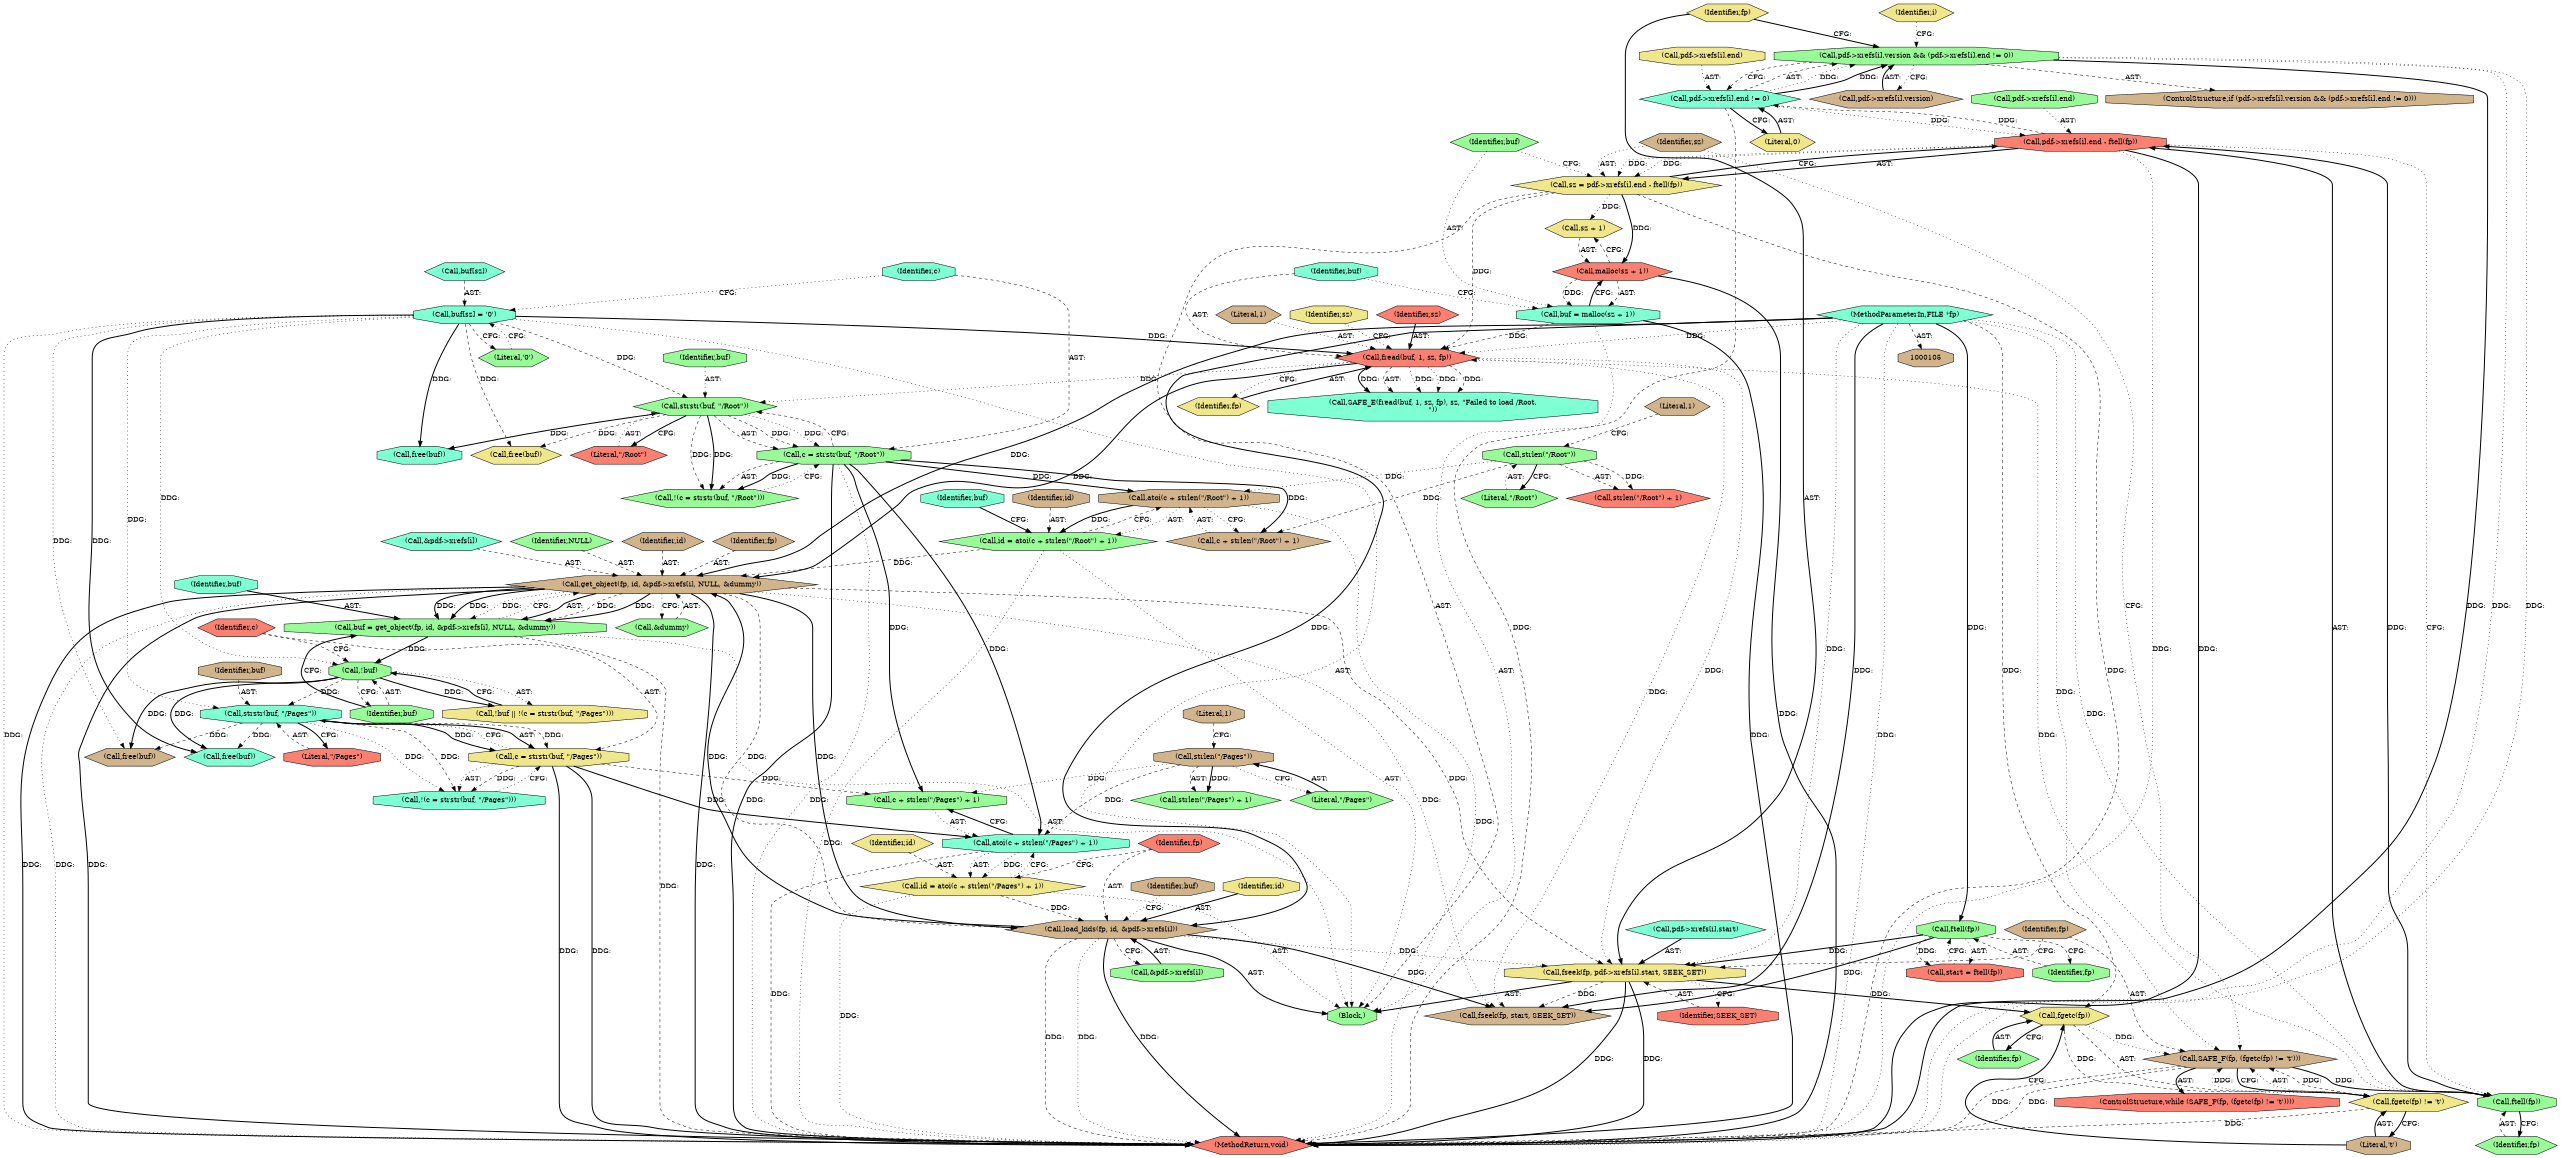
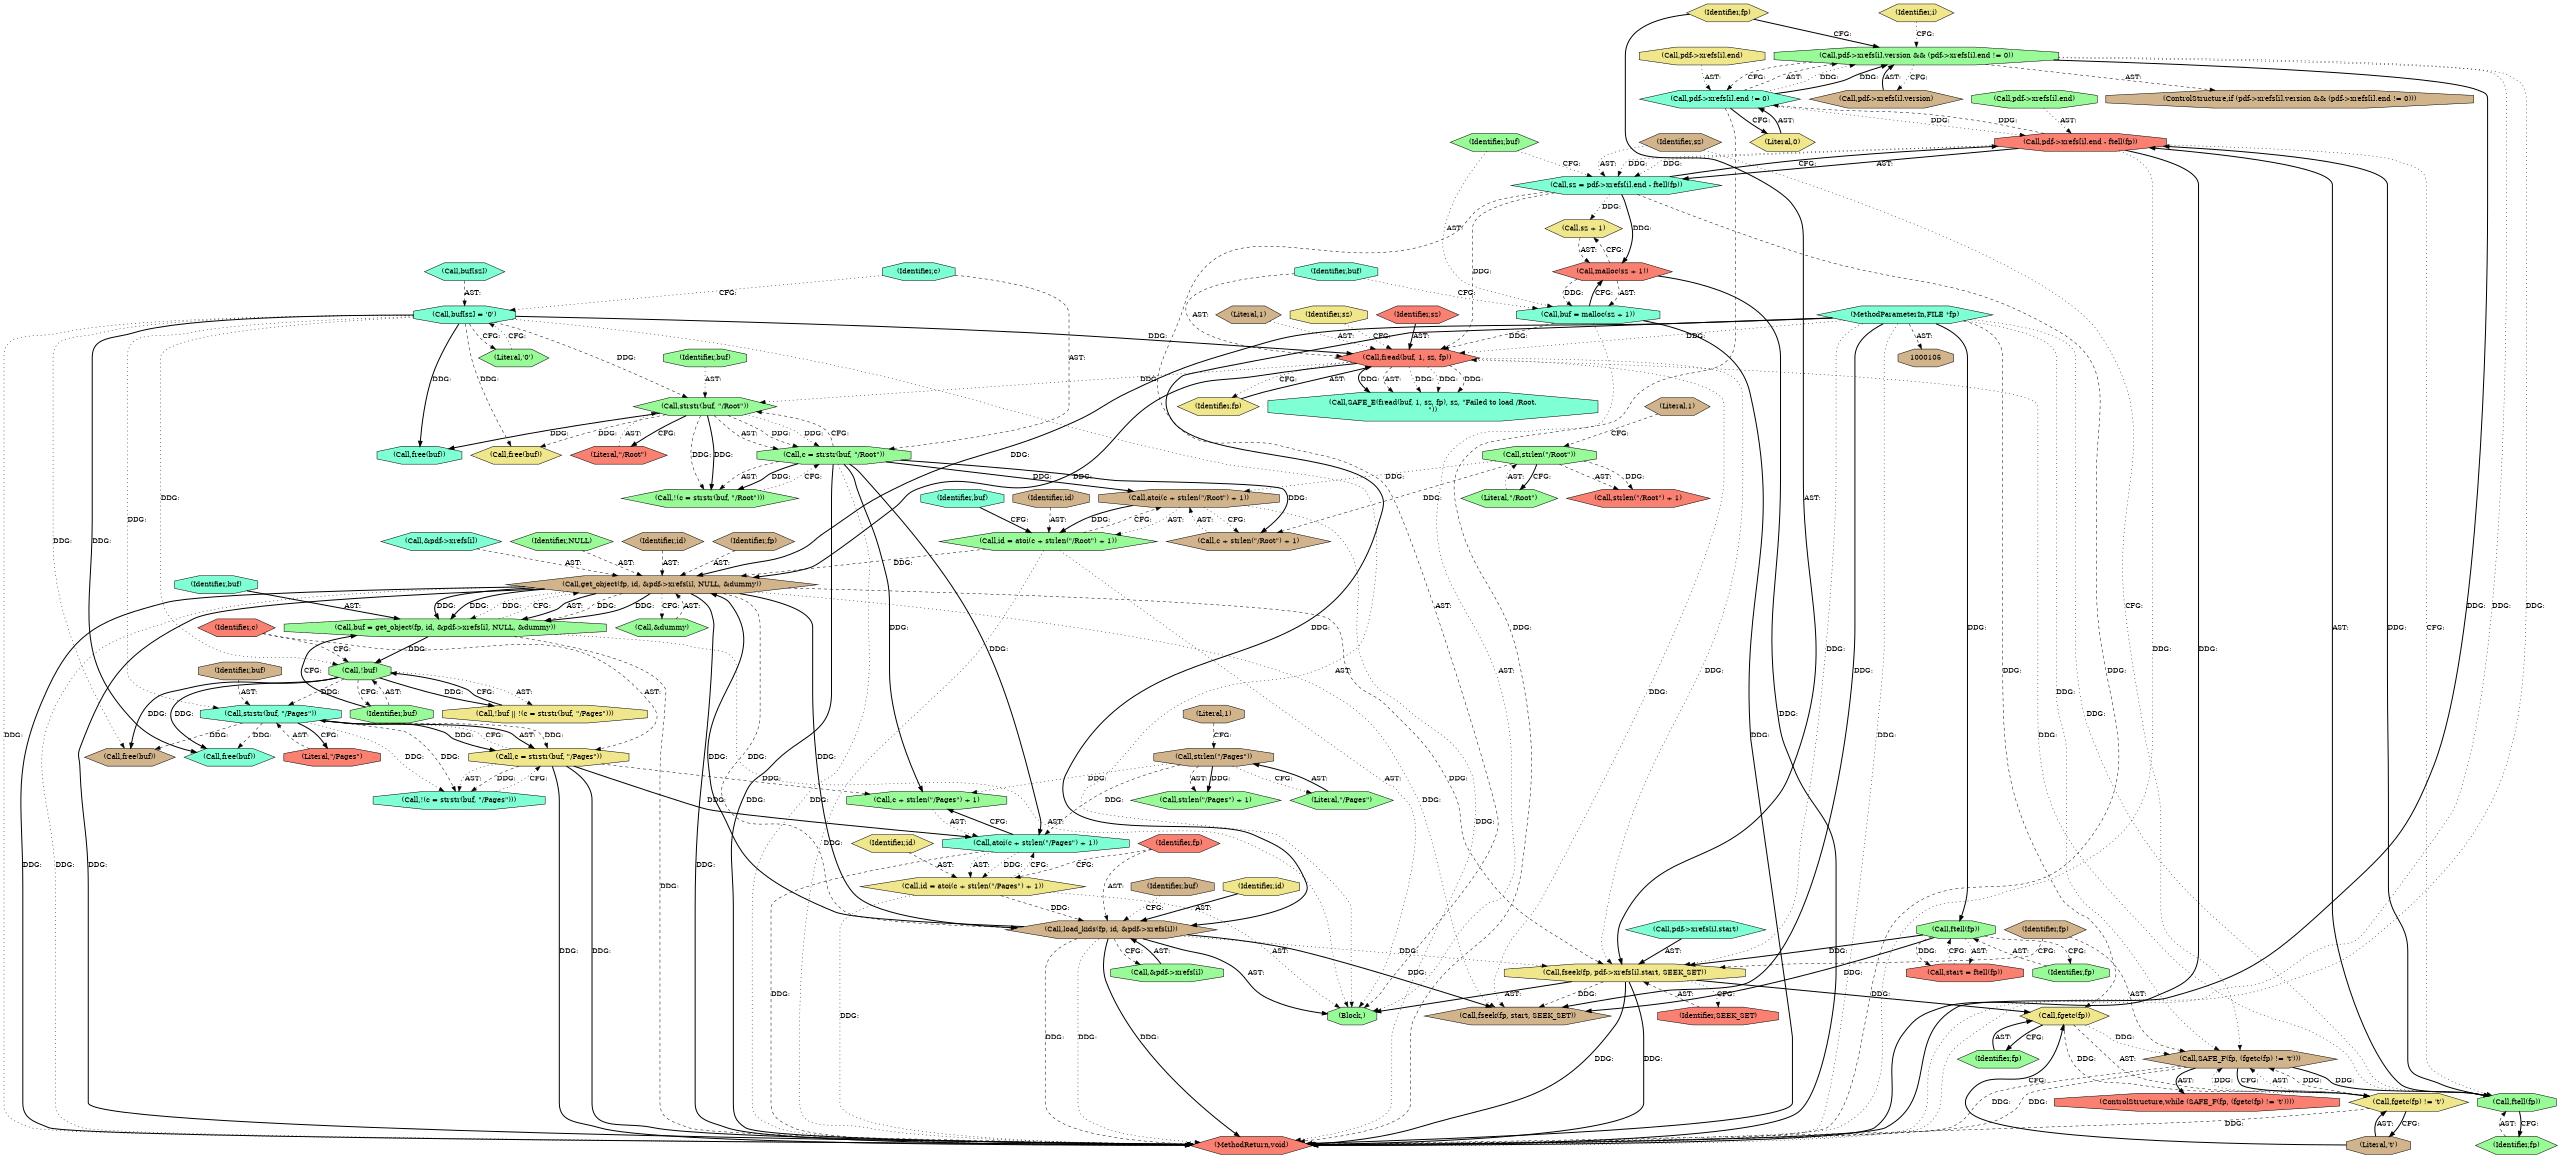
node "(Call,sz = pdf->xrefs[i].end - ftell(fp))": fillcolor khaki -> aquamarine
